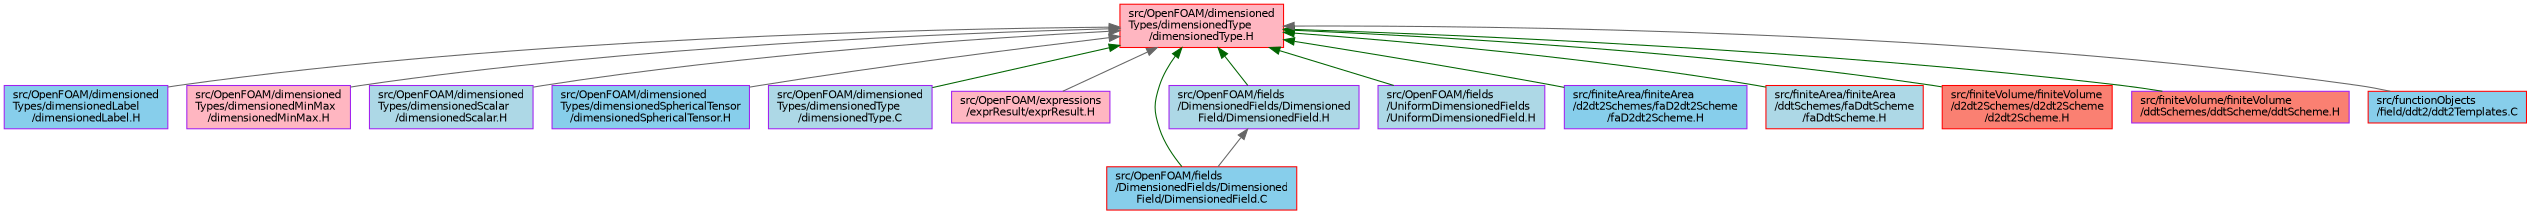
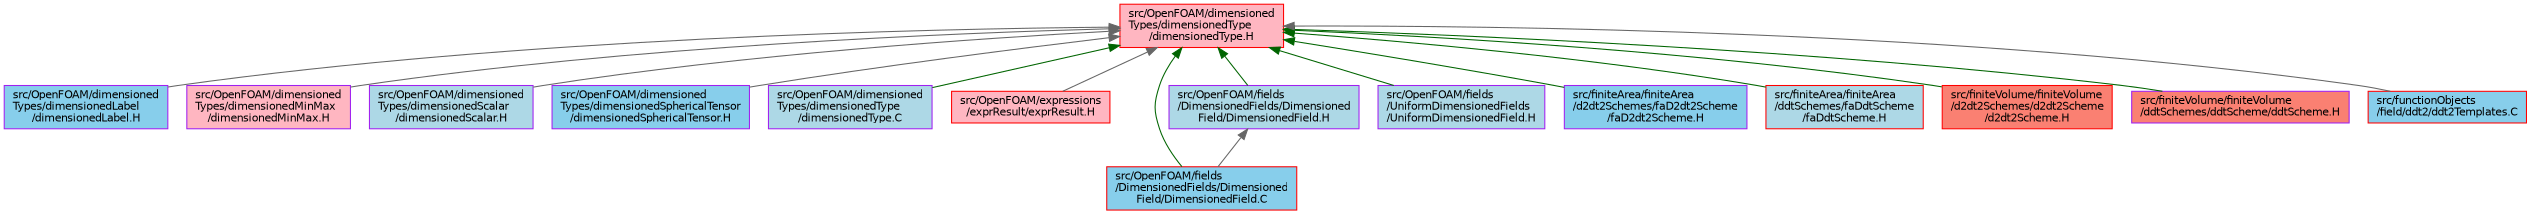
node "src/OpenFOAM/expressions /exprResult/exprResult.H": color purple -> red
